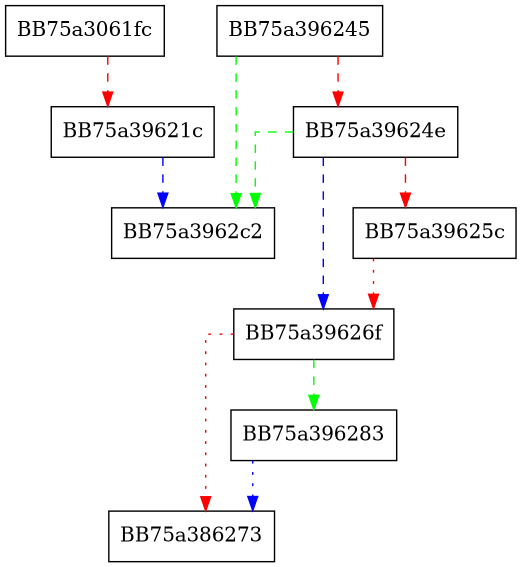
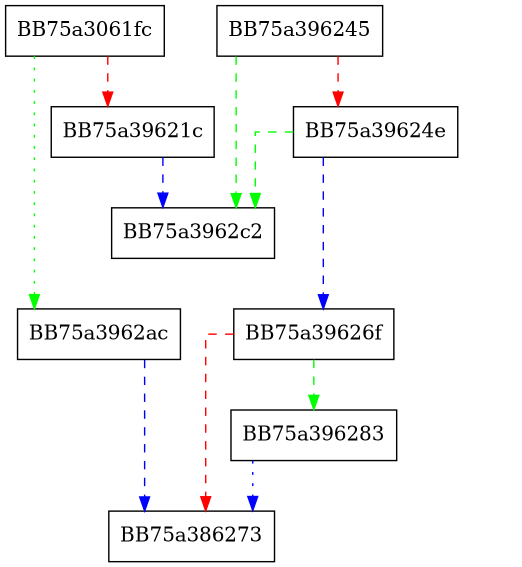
node "BB75a39625c": removed
node "BB75a3962ac": added
edge "BB75a39626f" -> "BB75a386273": style dotted -> dashed
